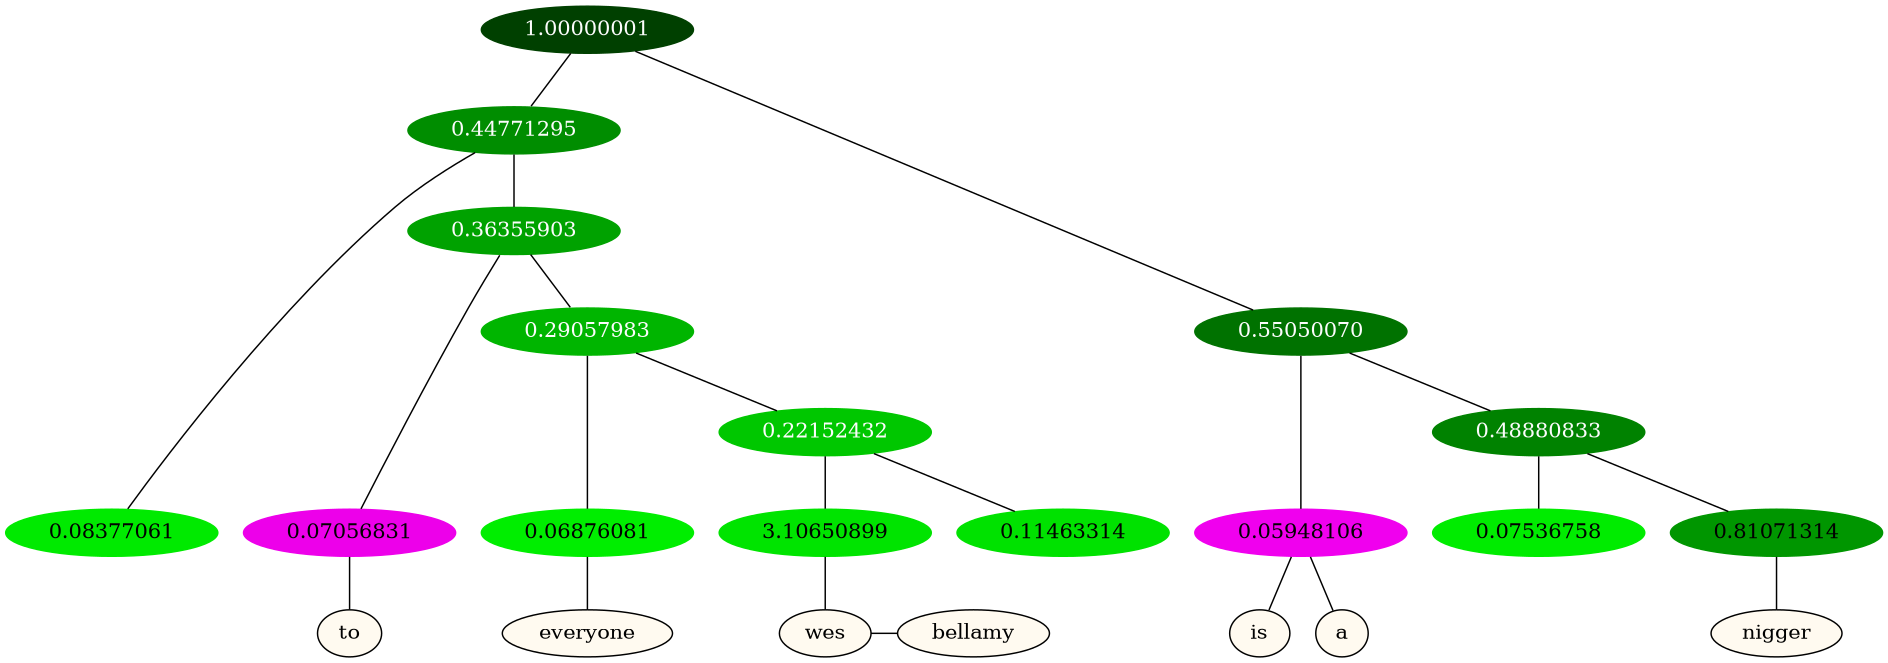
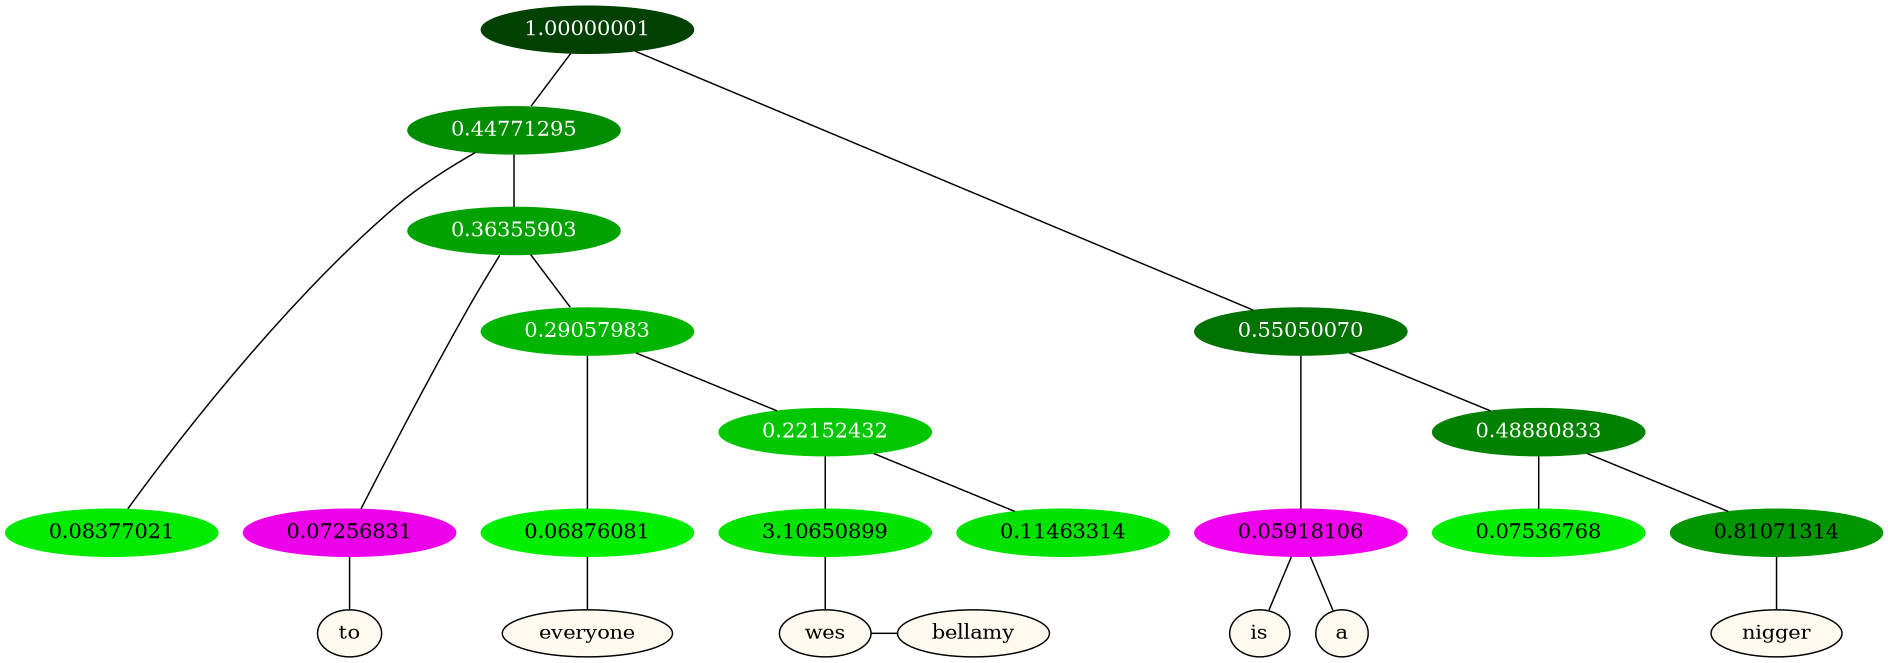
node "0.08377061": label "0.08377061" -> "0.08377021"
node "0.07056831": label "0.07056831" -> "0.07256831"
node "0.05948106": label "0.05948106" -> "0.05918106"
node "0.07536758": label "0.07536758" -> "0.07536768"
